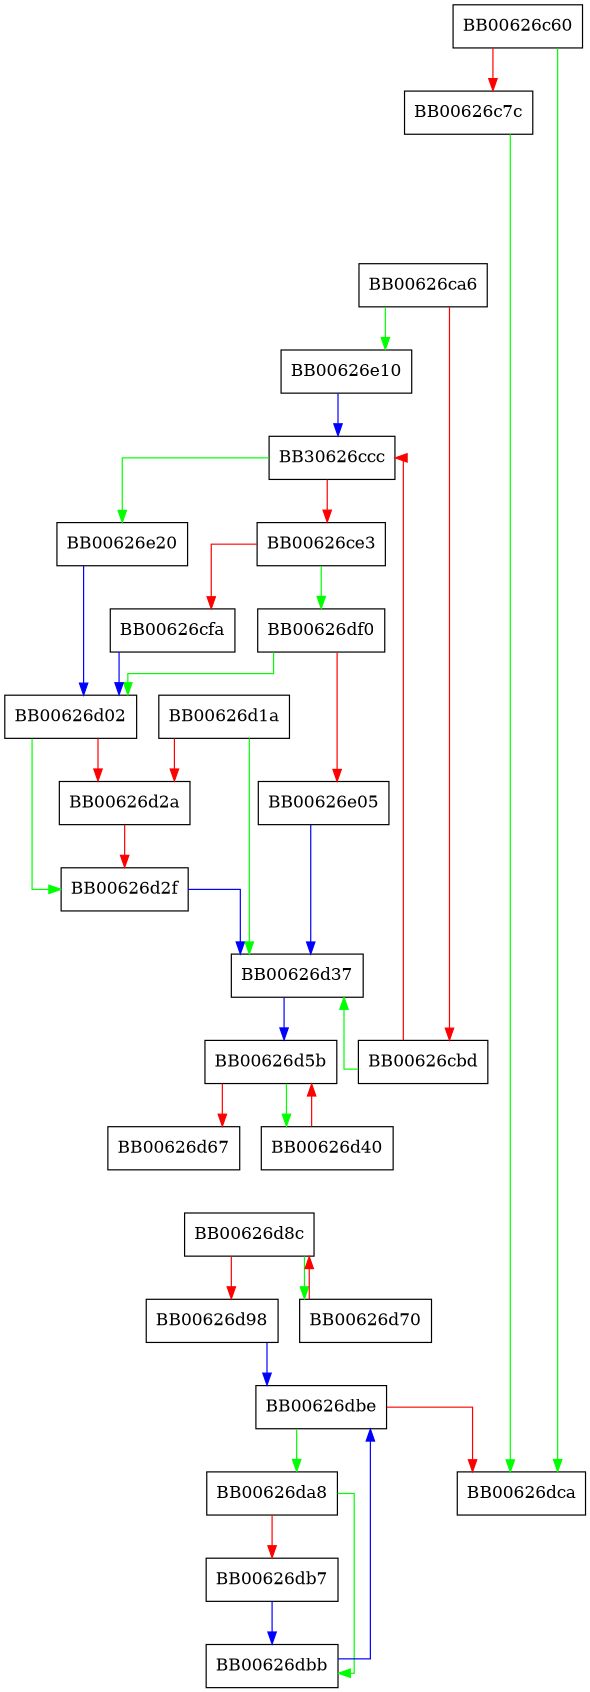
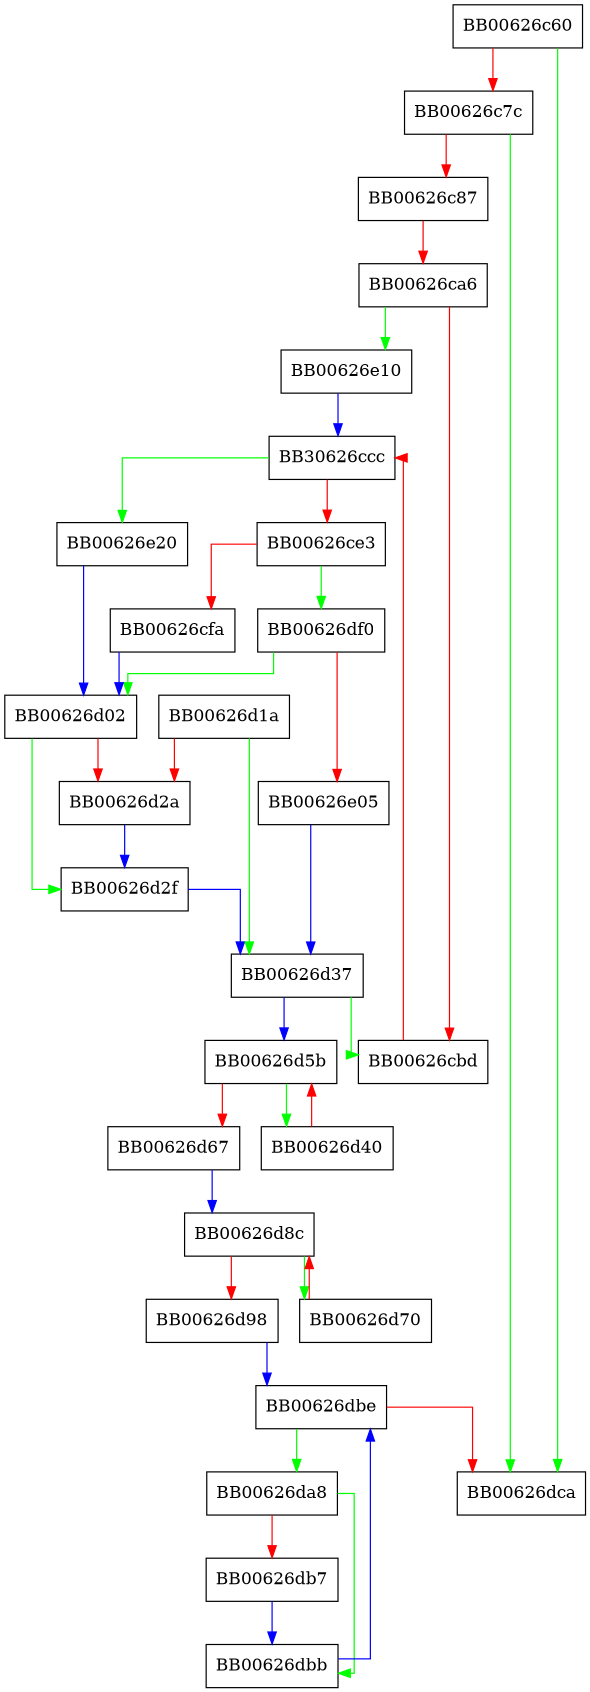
node "BB00626c87": added
edge "BB00626d2a" -> "BB00626d2f": color red -> blue
edge "BB00626cbd" -> "BB00626d37": reversed
edge "BB00626d67" -> "BB00626d8c": added
